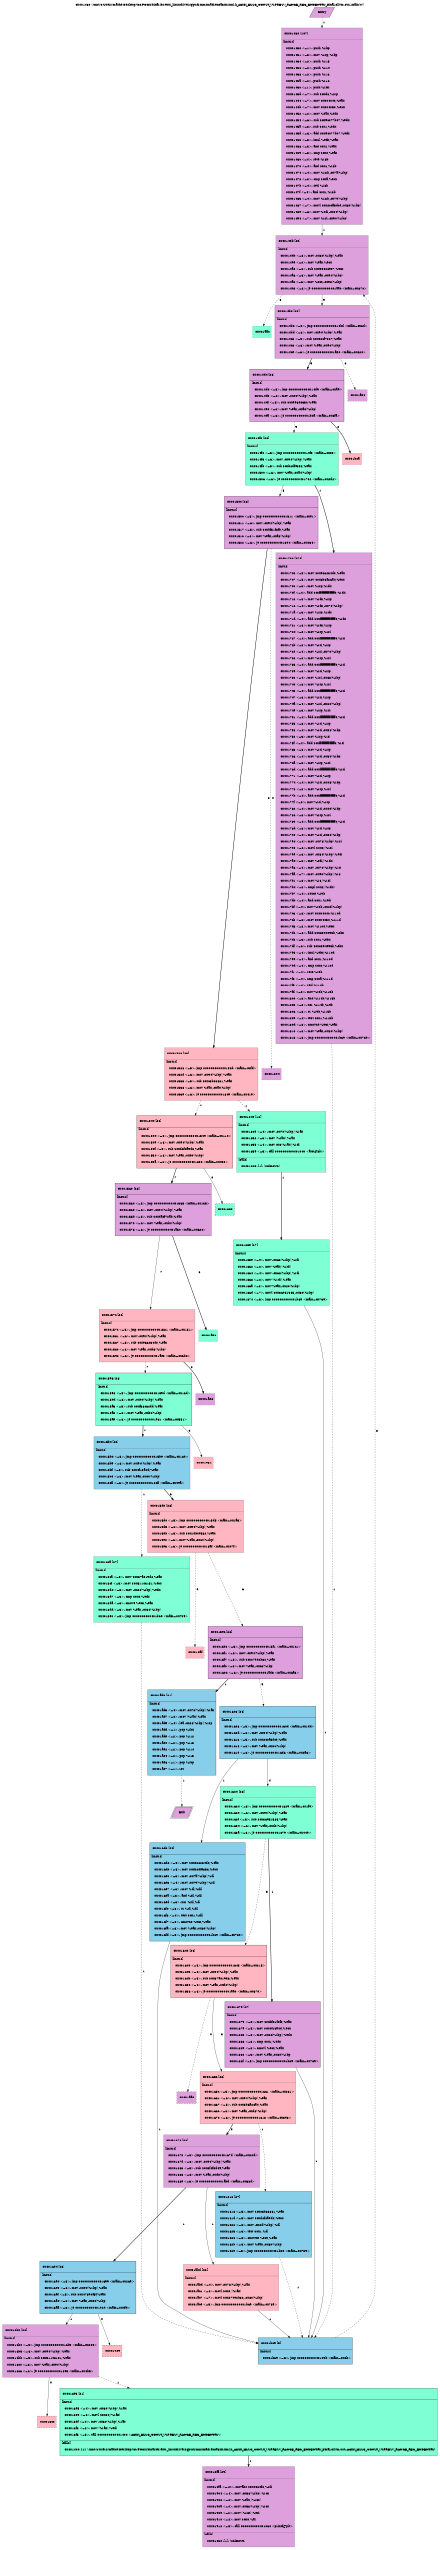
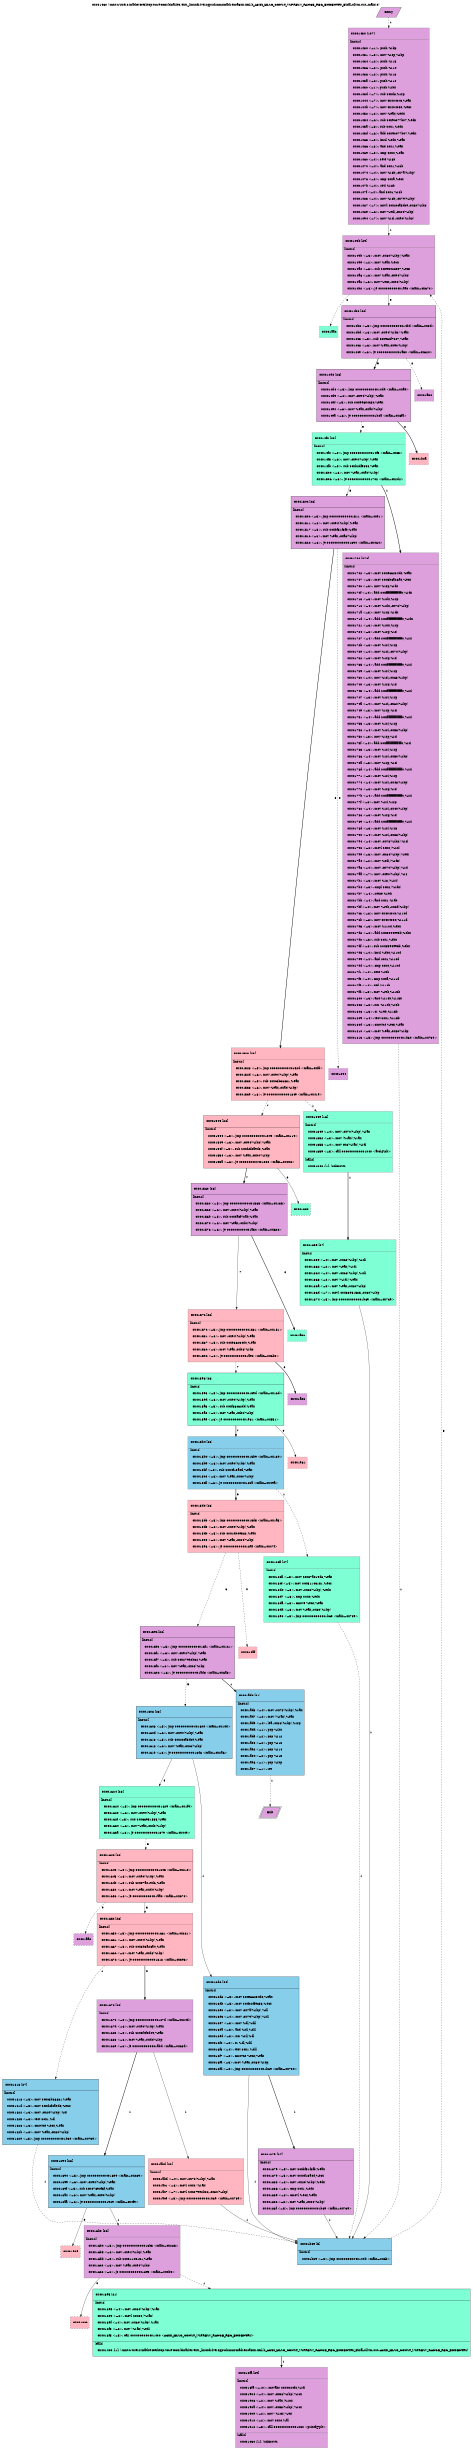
edge "0x401624 [28]" -> "0x401879 [27]": now "0x4016d6 [44]" -> "0x401879 [27]"
